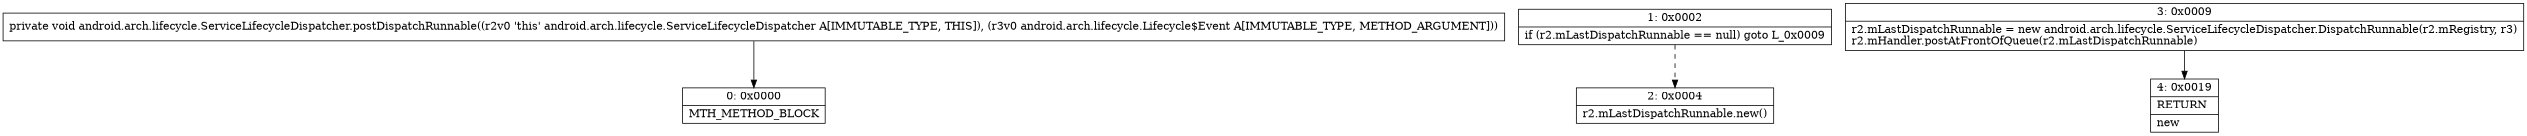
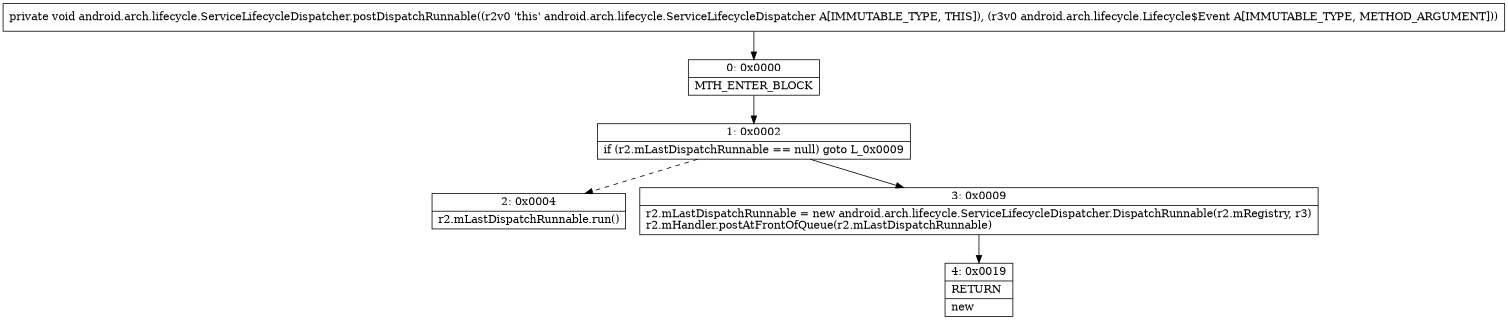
edge "0: 0x0000" -> "1: 0x0002": added
node "0: 0x0000": text "MTH_METHOD_BLOCK" -> "MTH_ENTER_BLOCK"
node "2: 0x0004": text "r2.mLastDispatchRunnable.new()" -> "r2.mLastDispatchRunnable.run()"
edge "1: 0x0002" -> "3: 0x0009": added
